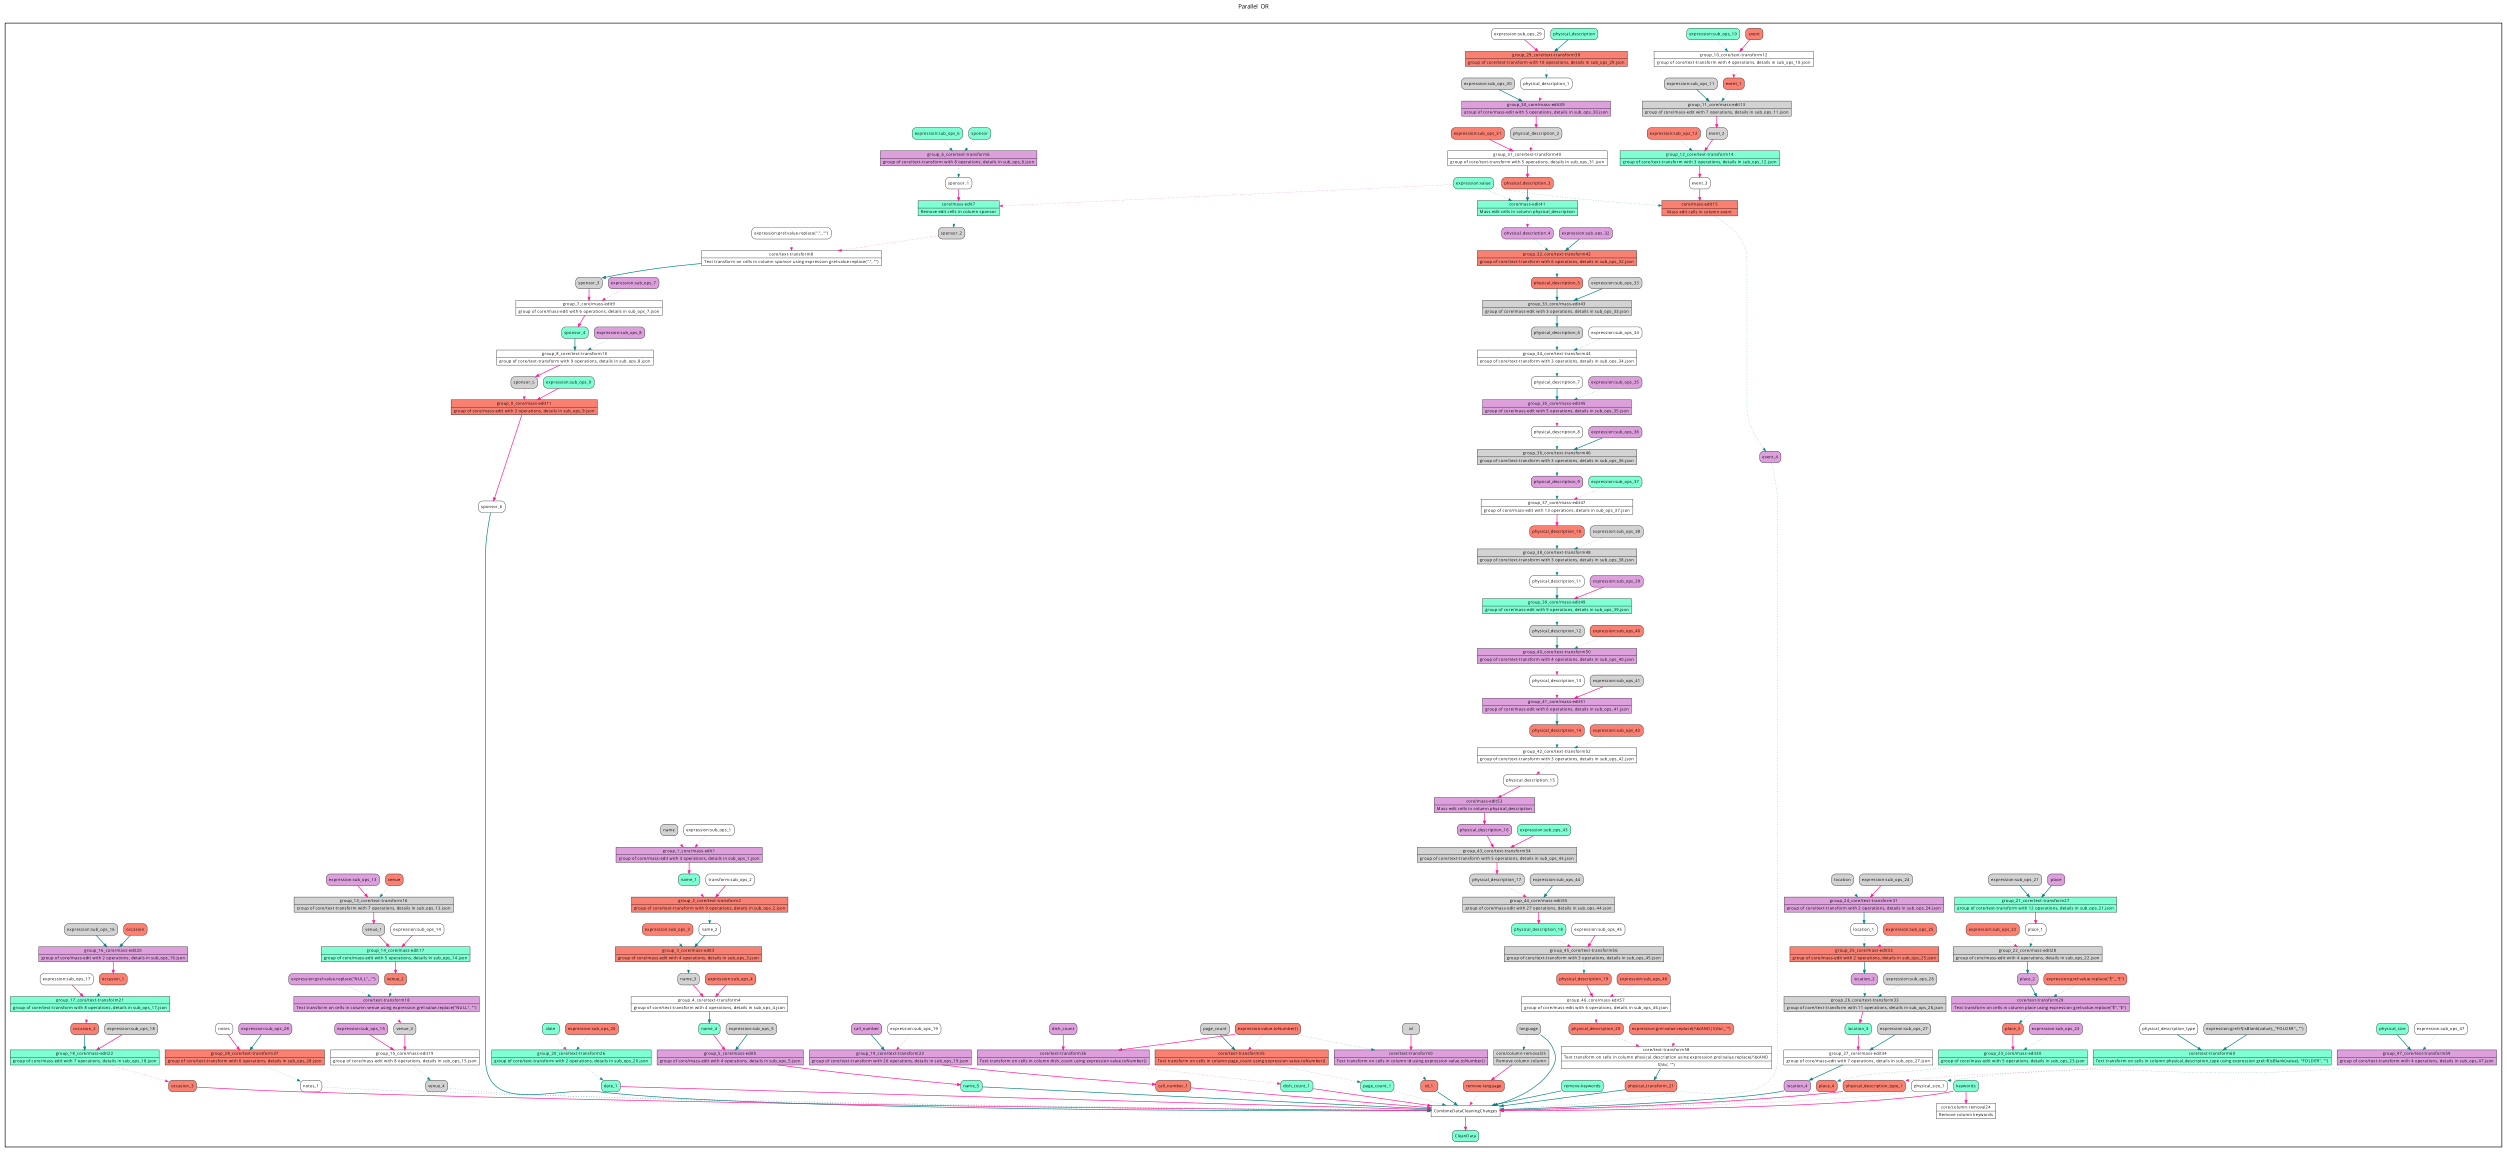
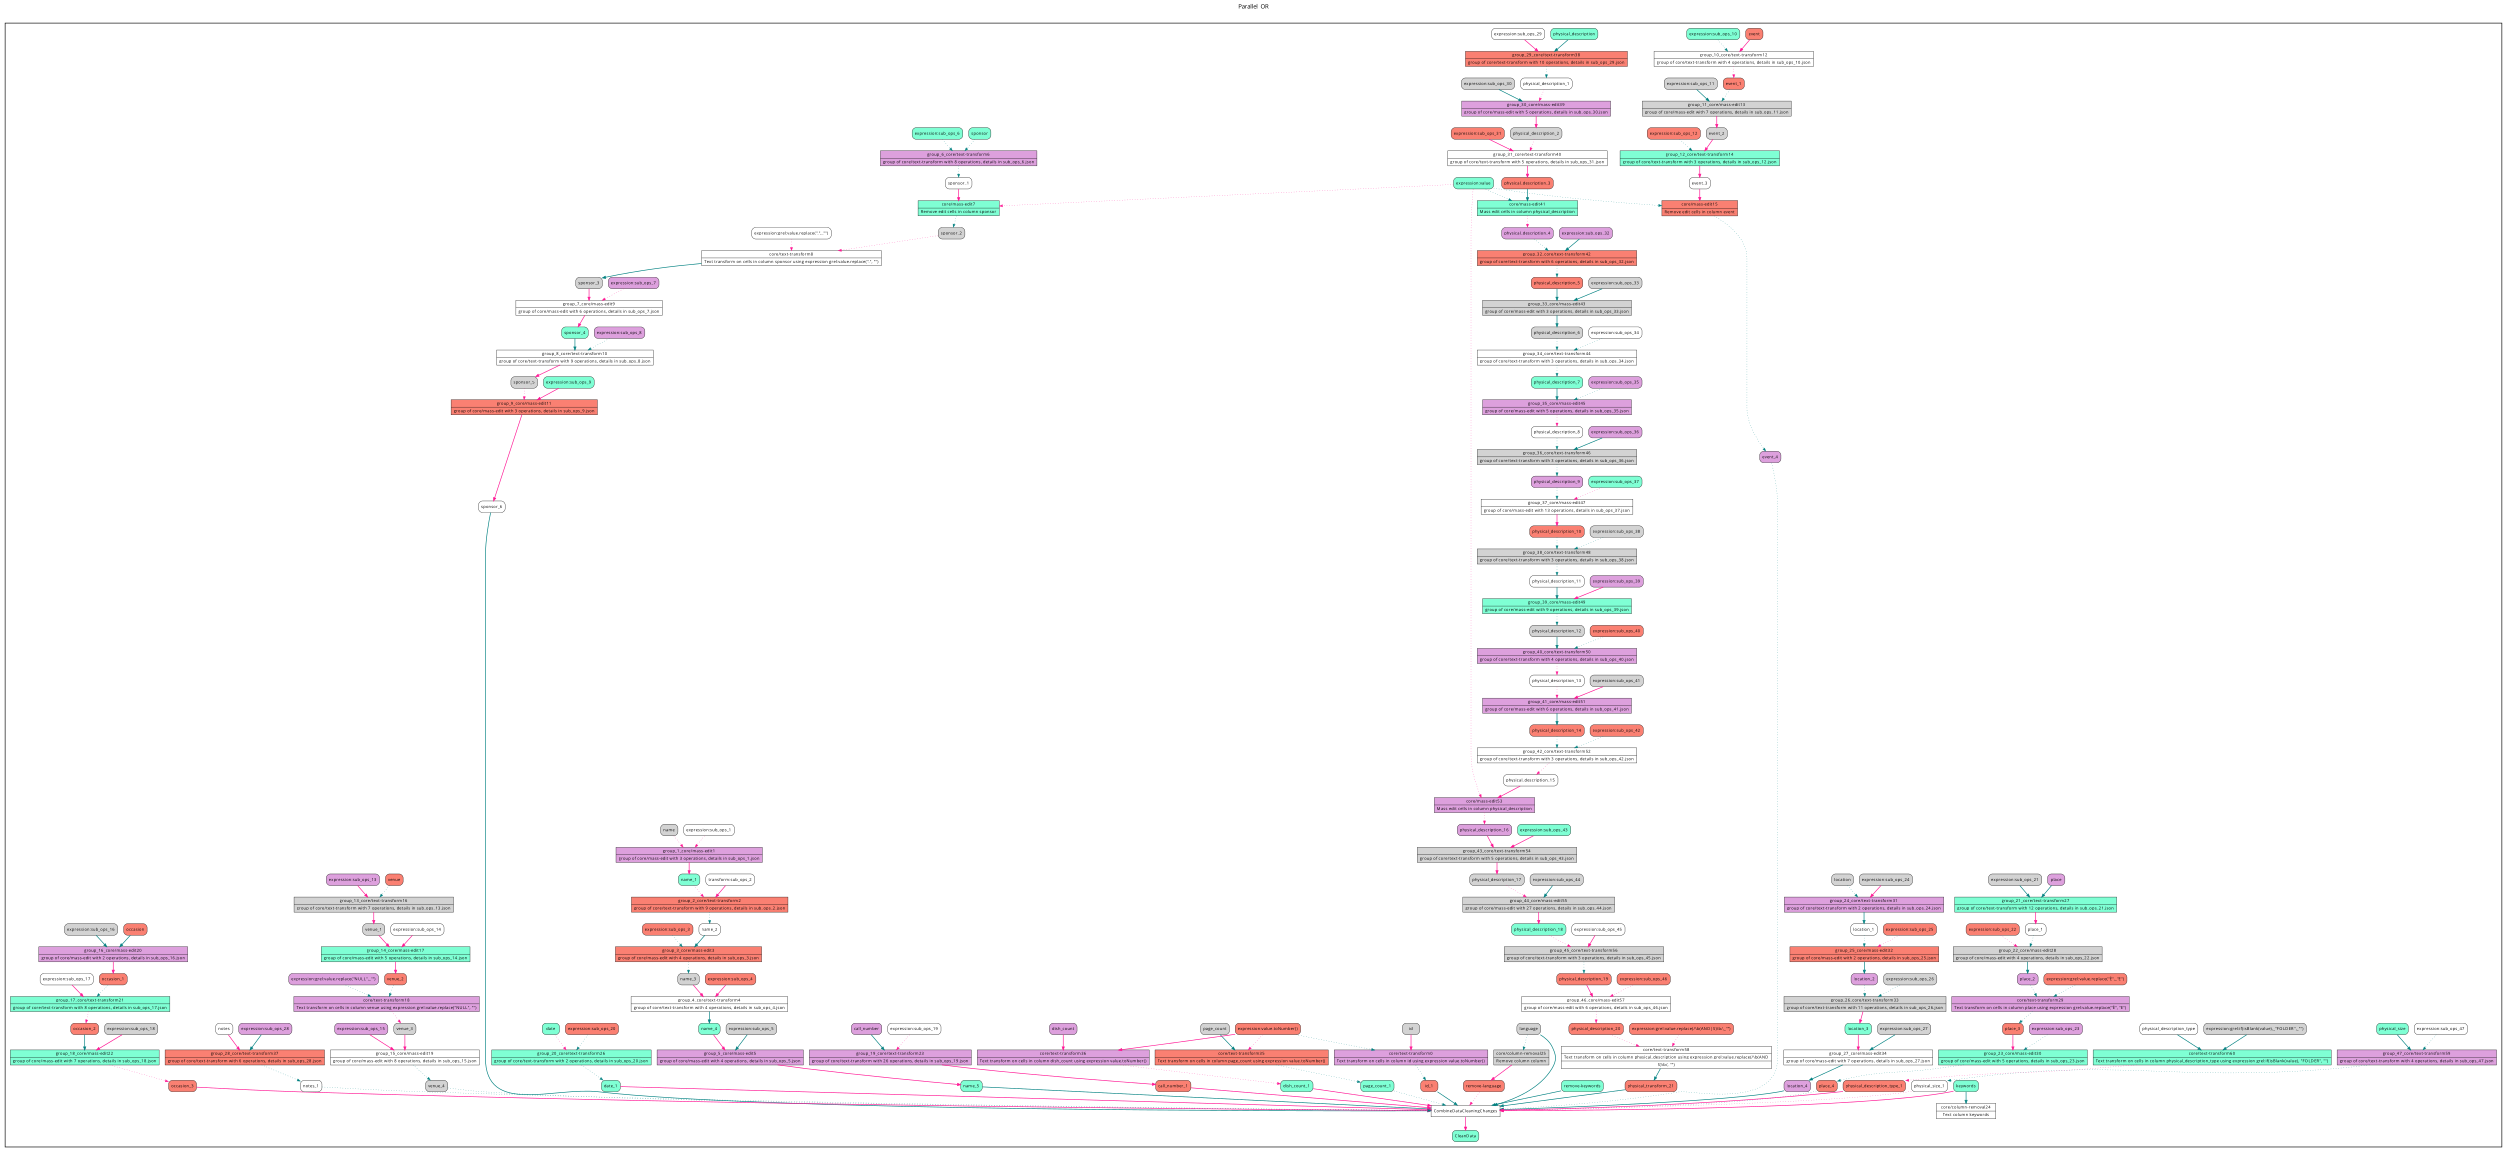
node "core/mass-edit15": text "Mass edit cells in column event" -> "Remove edit cells in column event"
node "physical_description_7": fillcolor white -> aquamarine
edge "expression:value" -> "core/mass-edit53": added
edge "core/mass-edit53" -> "physical_description_16": style bold -> dotted
edge "place_2" -> "core/text-transform29": style bold -> dotted
edge "keywords" -> "core/column-removal24": color deeppink -> teal
node "core/column-removal24": text "Remove column keywords" -> "Text column keywords"
